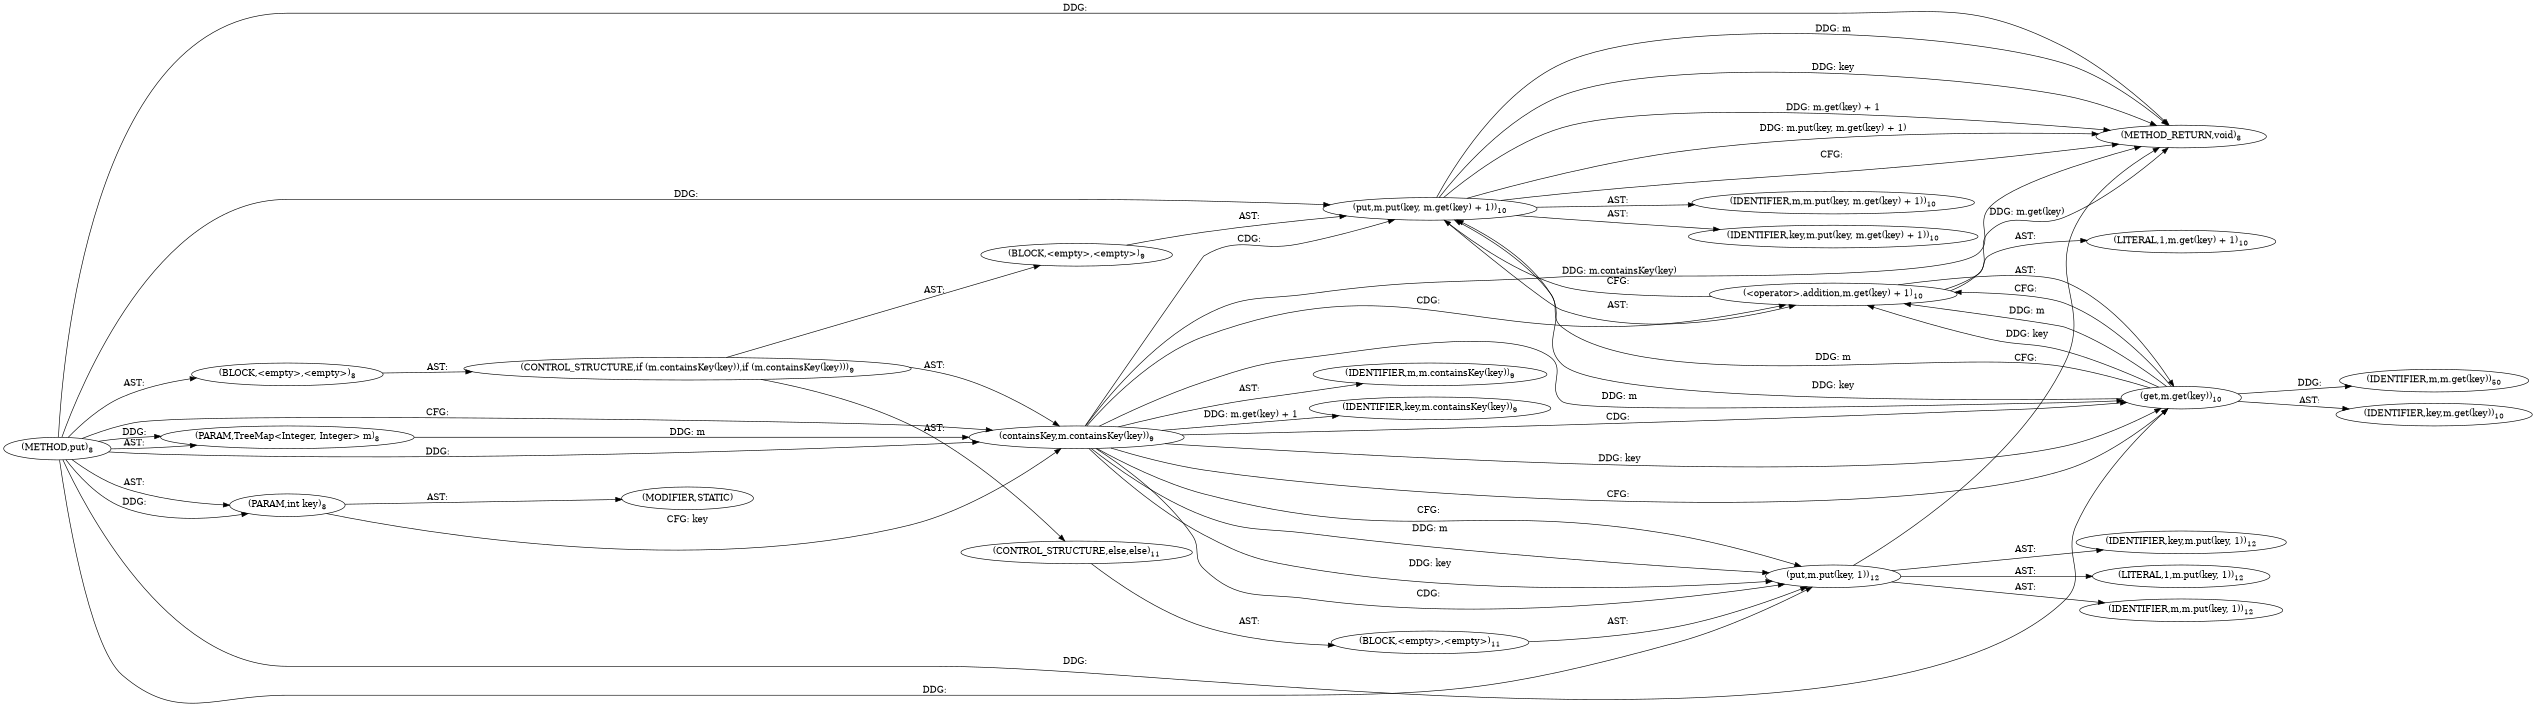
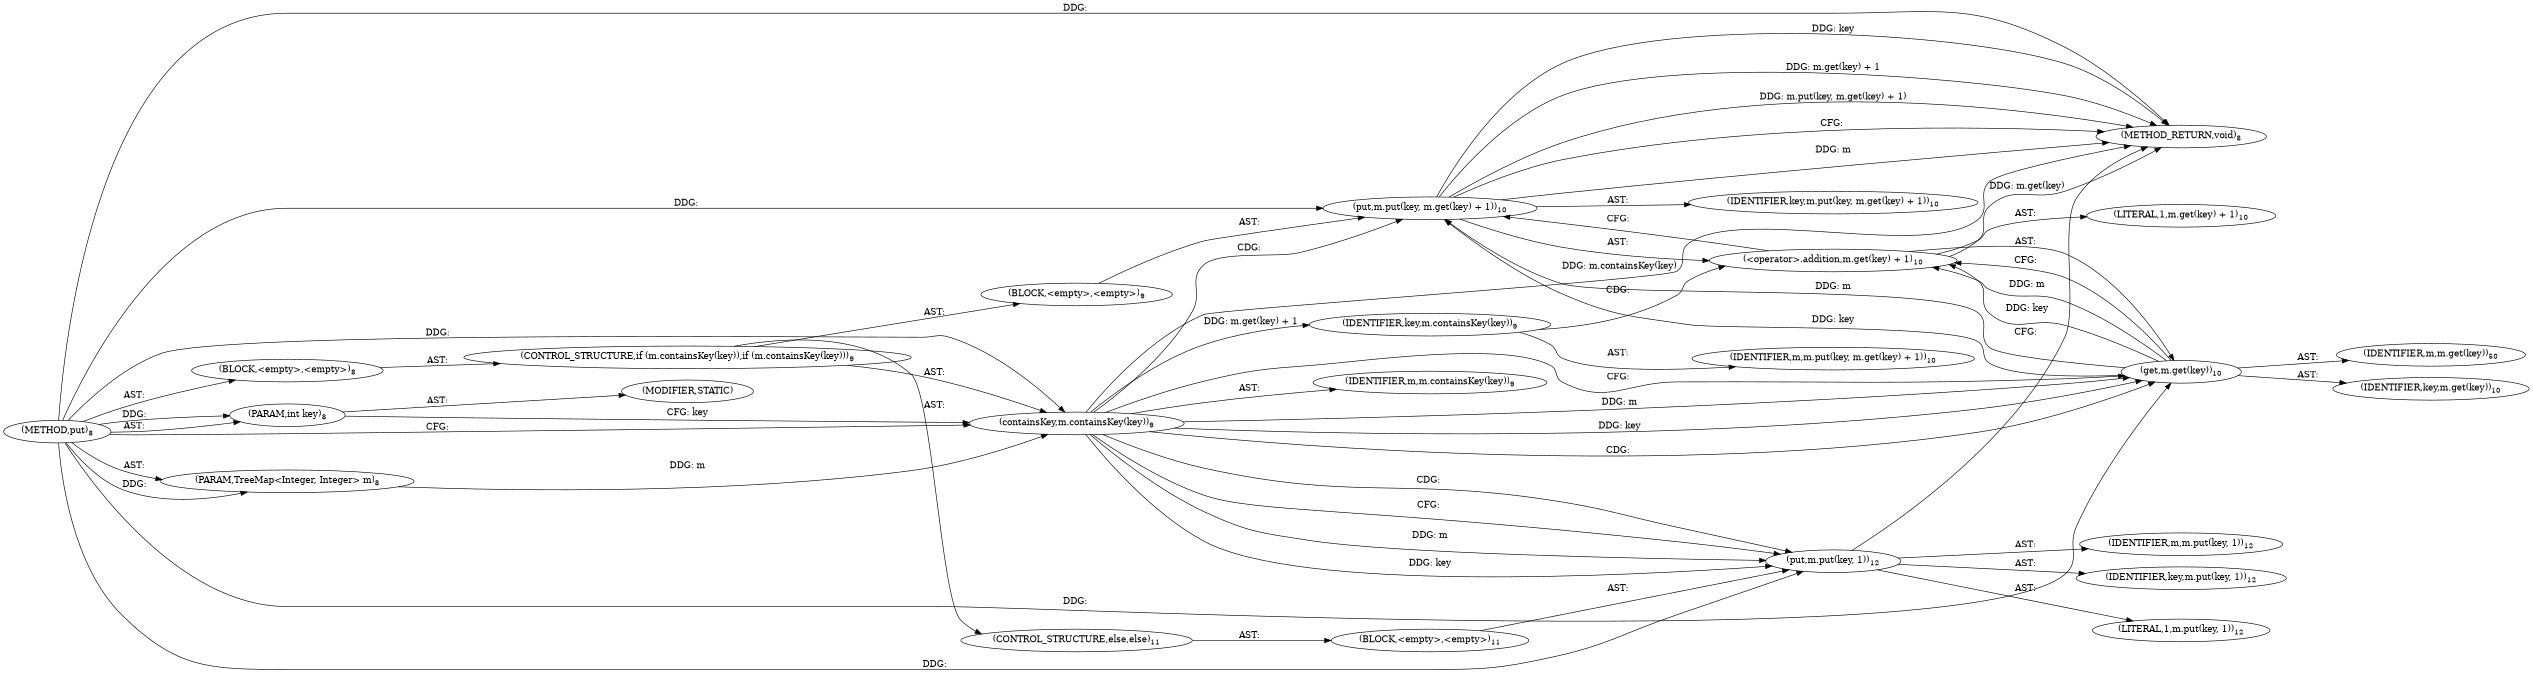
edge "(put,m.put(key, m.get(key) + 1))" -> "(IDENTIFIER,m,m.put(key, m.get(key) + 1))": now "(IDENTIFIER,key,m.containsKey(key))" -> "(IDENTIFIER,m,m.put(key, m.get(key) + 1))"
edge "(containsKey,m.containsKey(key))" -> "(<operator>.addition,m.get(key) + 1)": now "(IDENTIFIER,key,m.containsKey(key))" -> "(<operator>.addition,m.get(key) + 1)"
edge "(get,m.get(key))" -> "(IDENTIFIER,m,m.get(key))": label "DDG: " -> "AST: "
